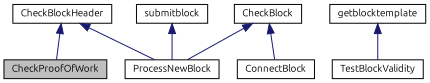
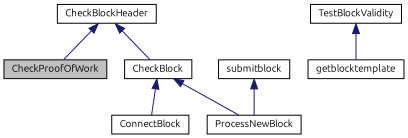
edge "ProcessNewBlock" -> "CheckBlockHeader": now "CheckBlock" -> "CheckBlockHeader"
edge "TestBlockValidity" -> "getblocktemplate": reversed
